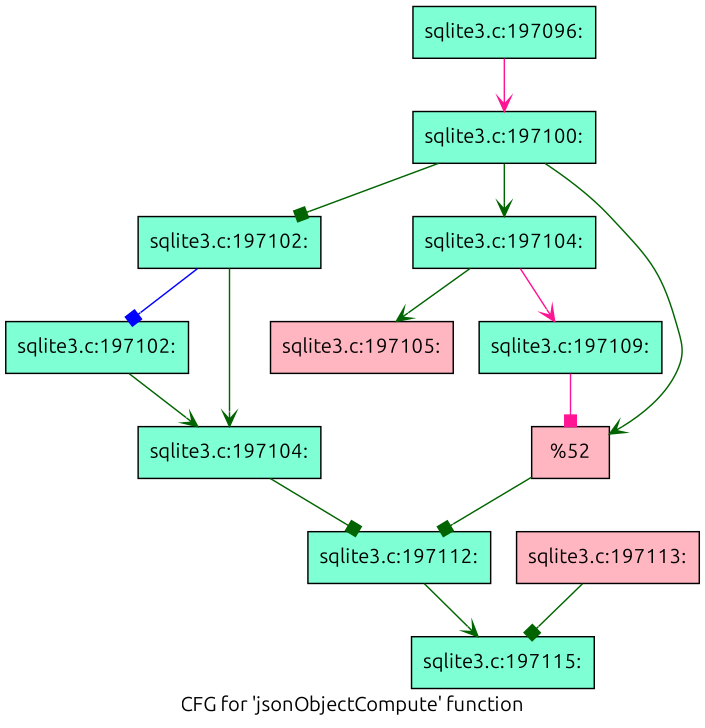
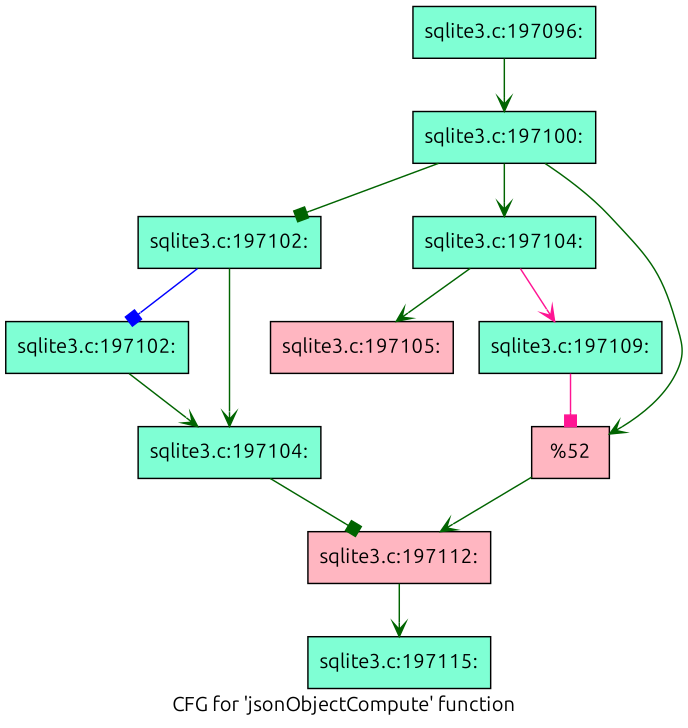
edge "sqlite3.c:197096:" -> "sqlite3.c:197100:": color deeppink -> darkgreen
edge "%52" -> "sqlite3.c:197112:": arrowhead box -> vee
node "sqlite3.c:197112:": fillcolor aquamarine -> lightpink
node "sqlite3.c:197113:": removed
